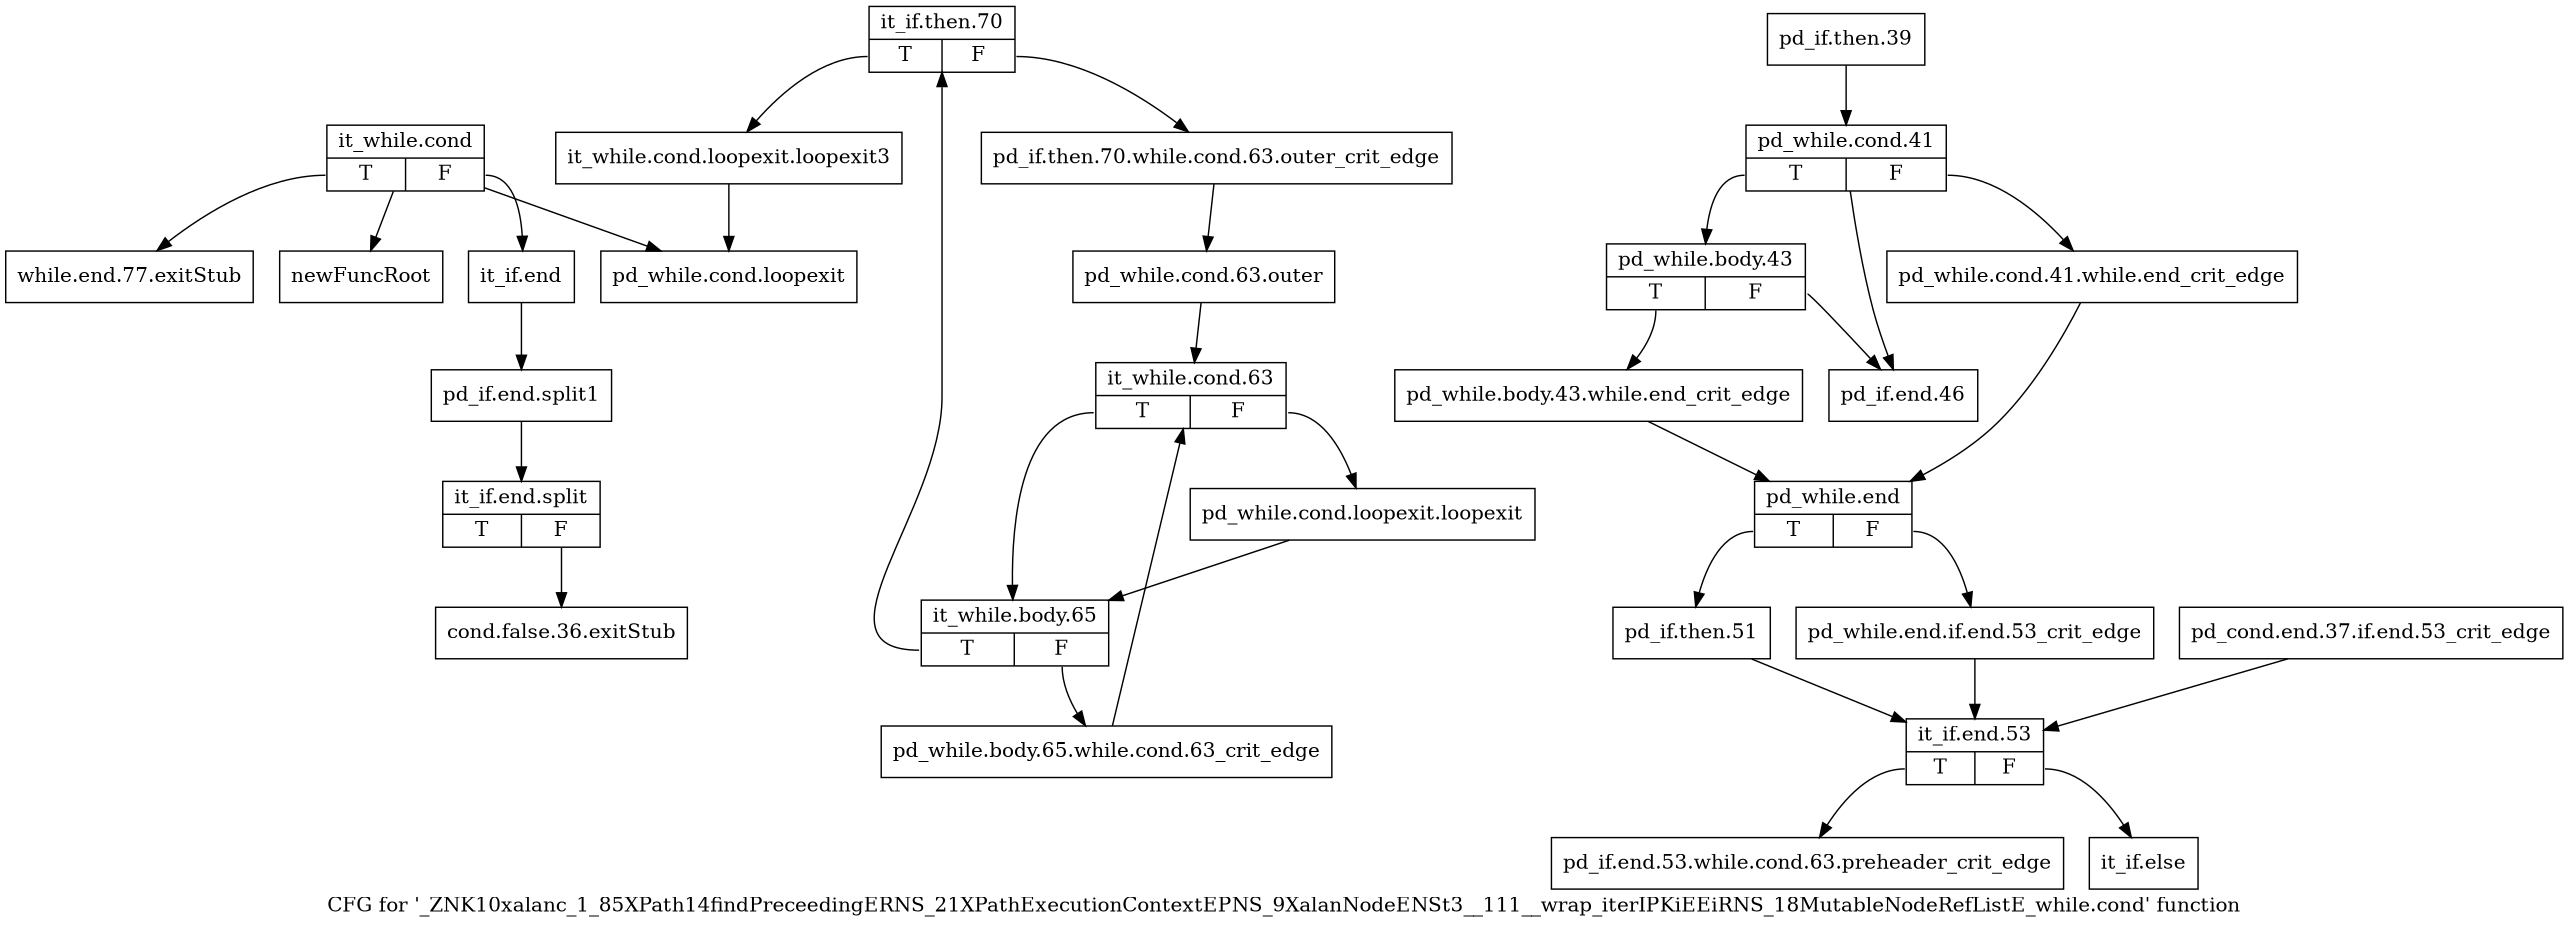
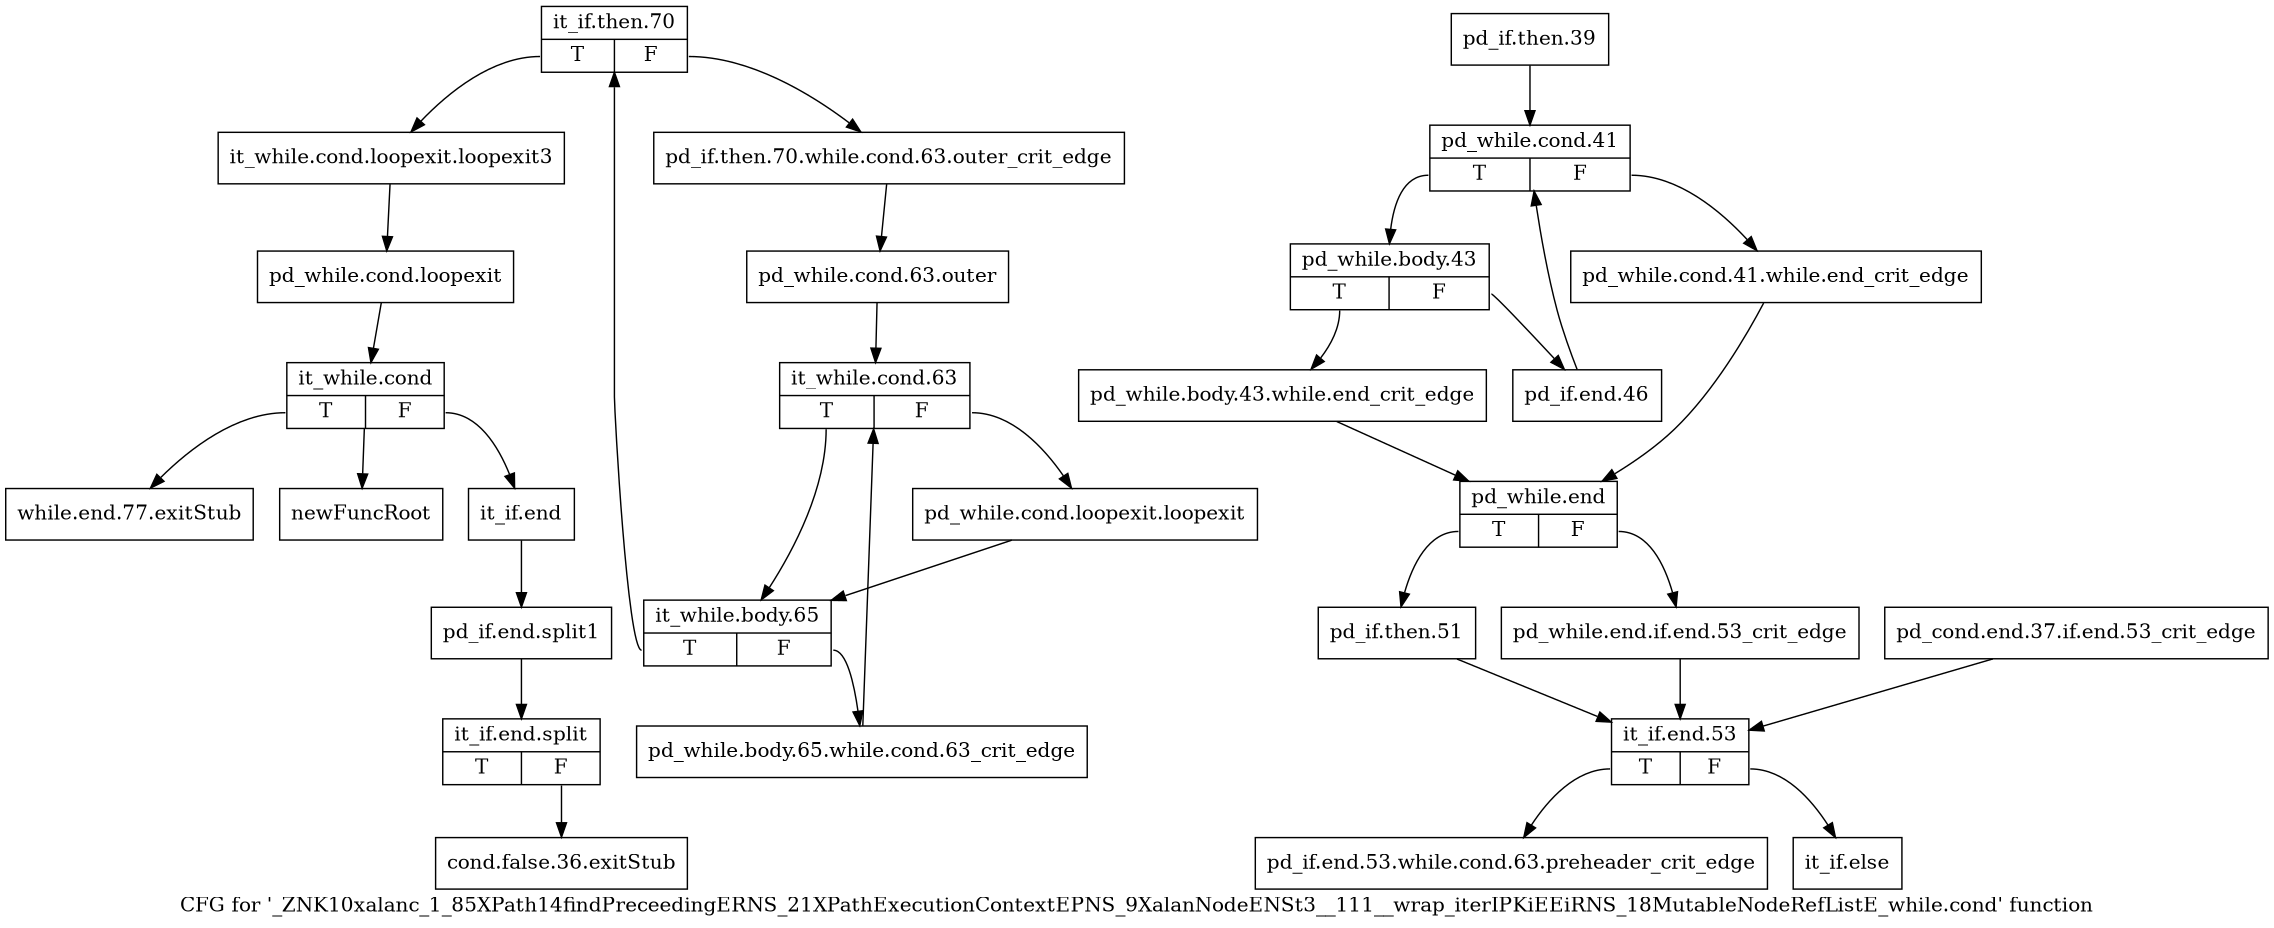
edge "it_while.cond" -> "pd_while.cond.loopexit": reversed
edge "pd_while.cond.41" -> "pd_if.end.46": reversed
